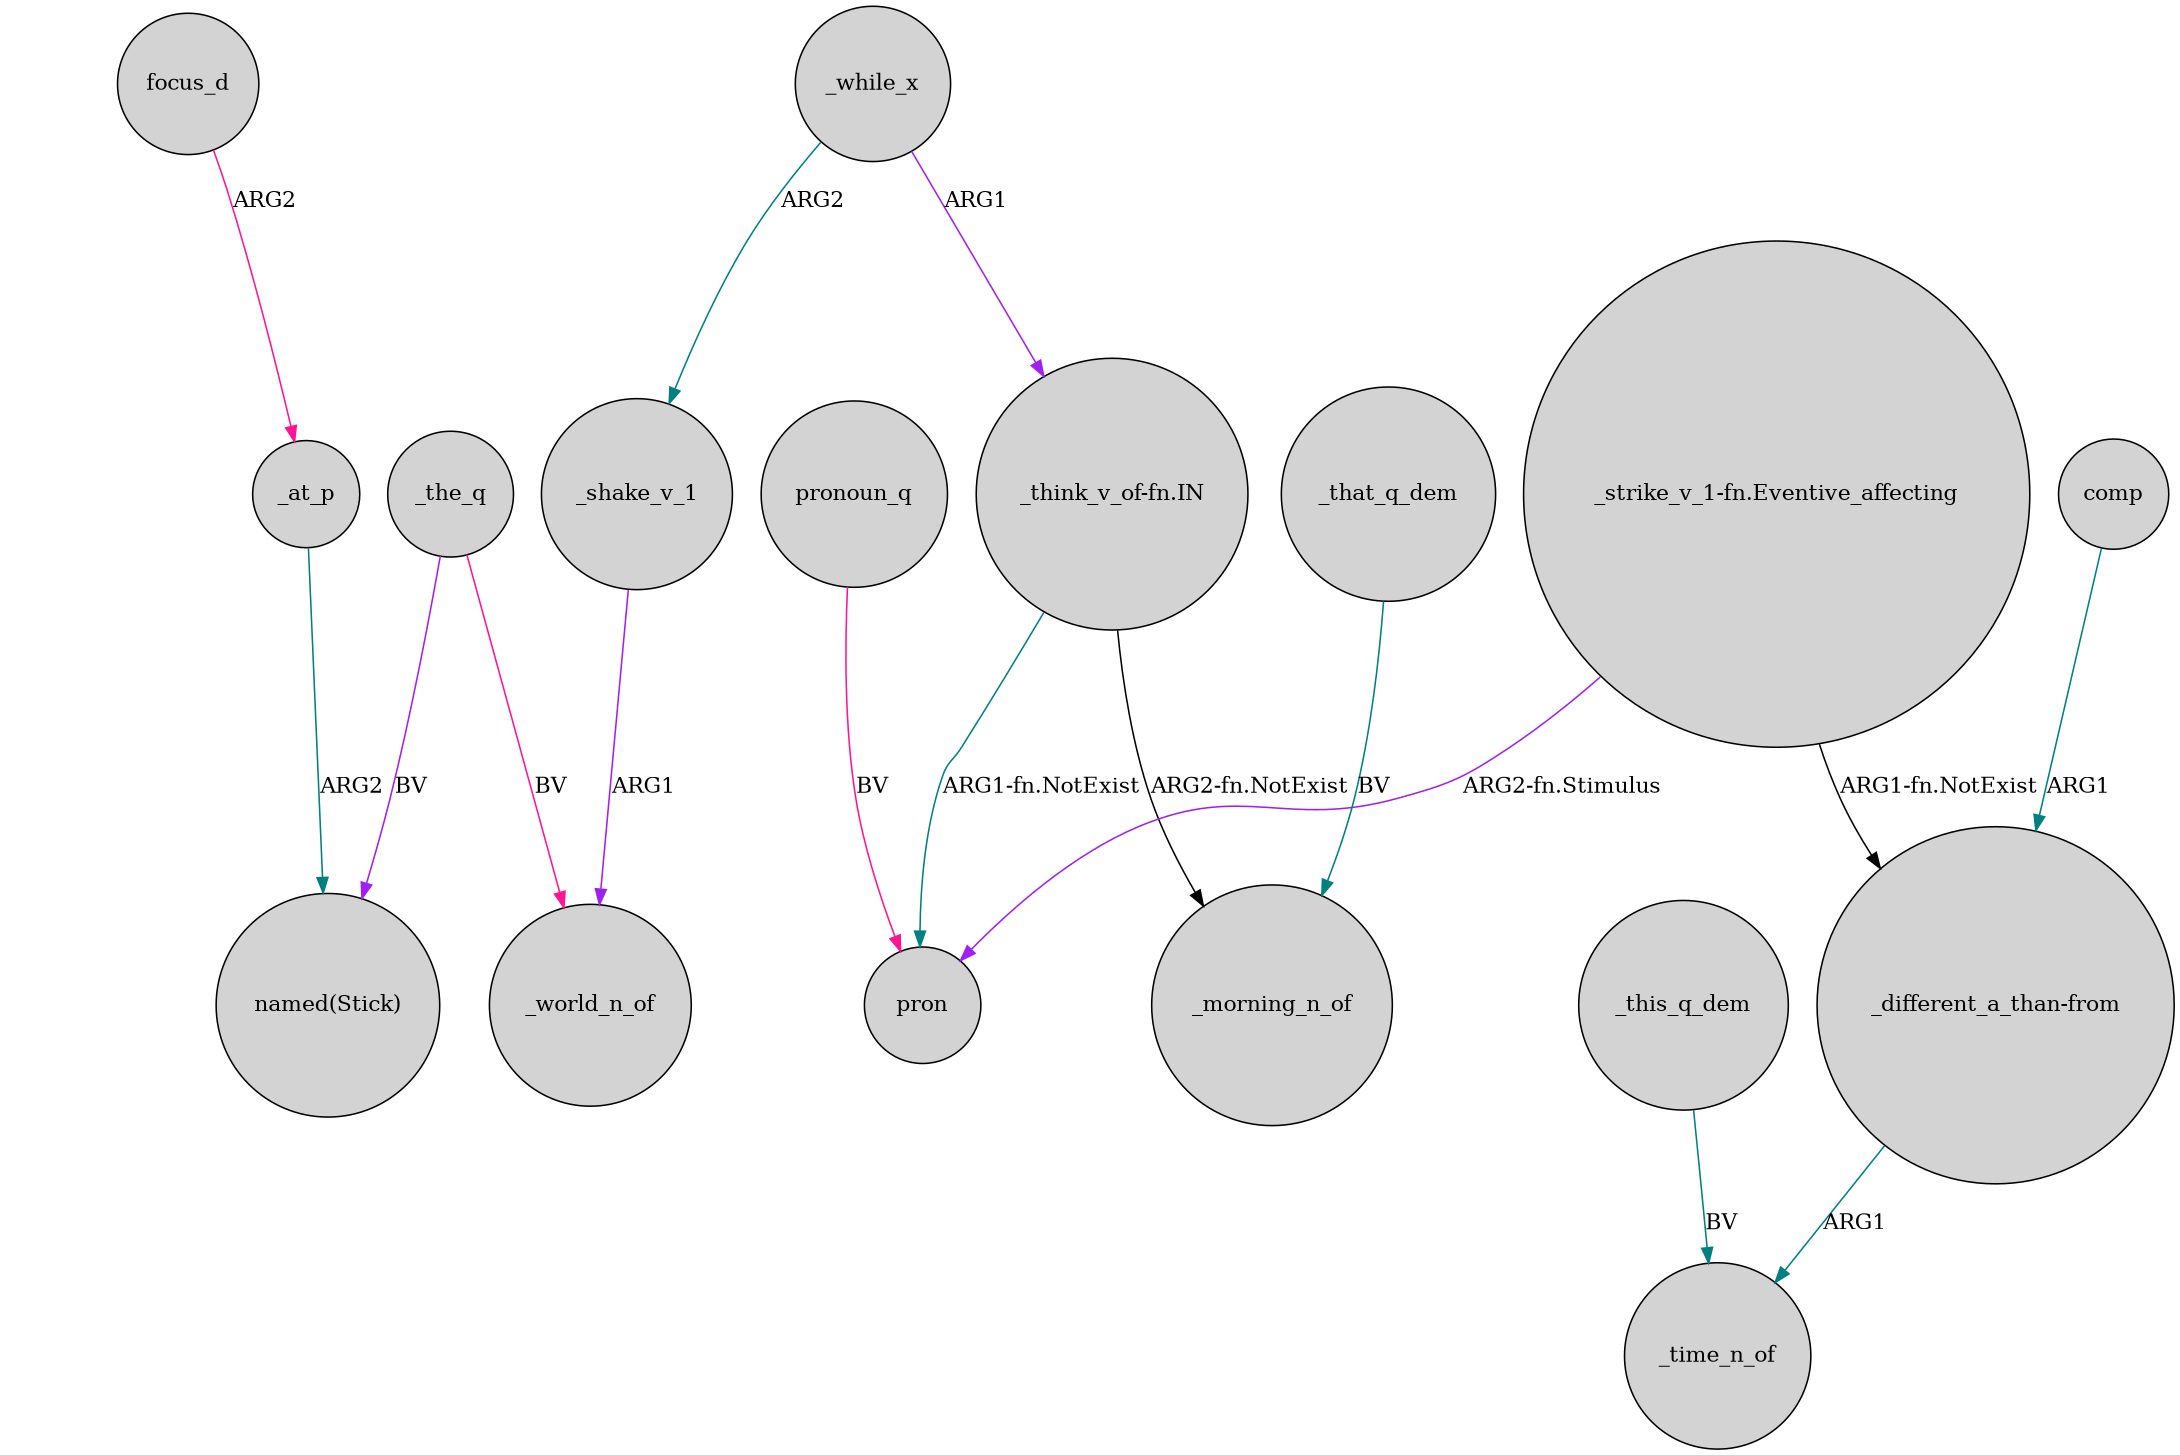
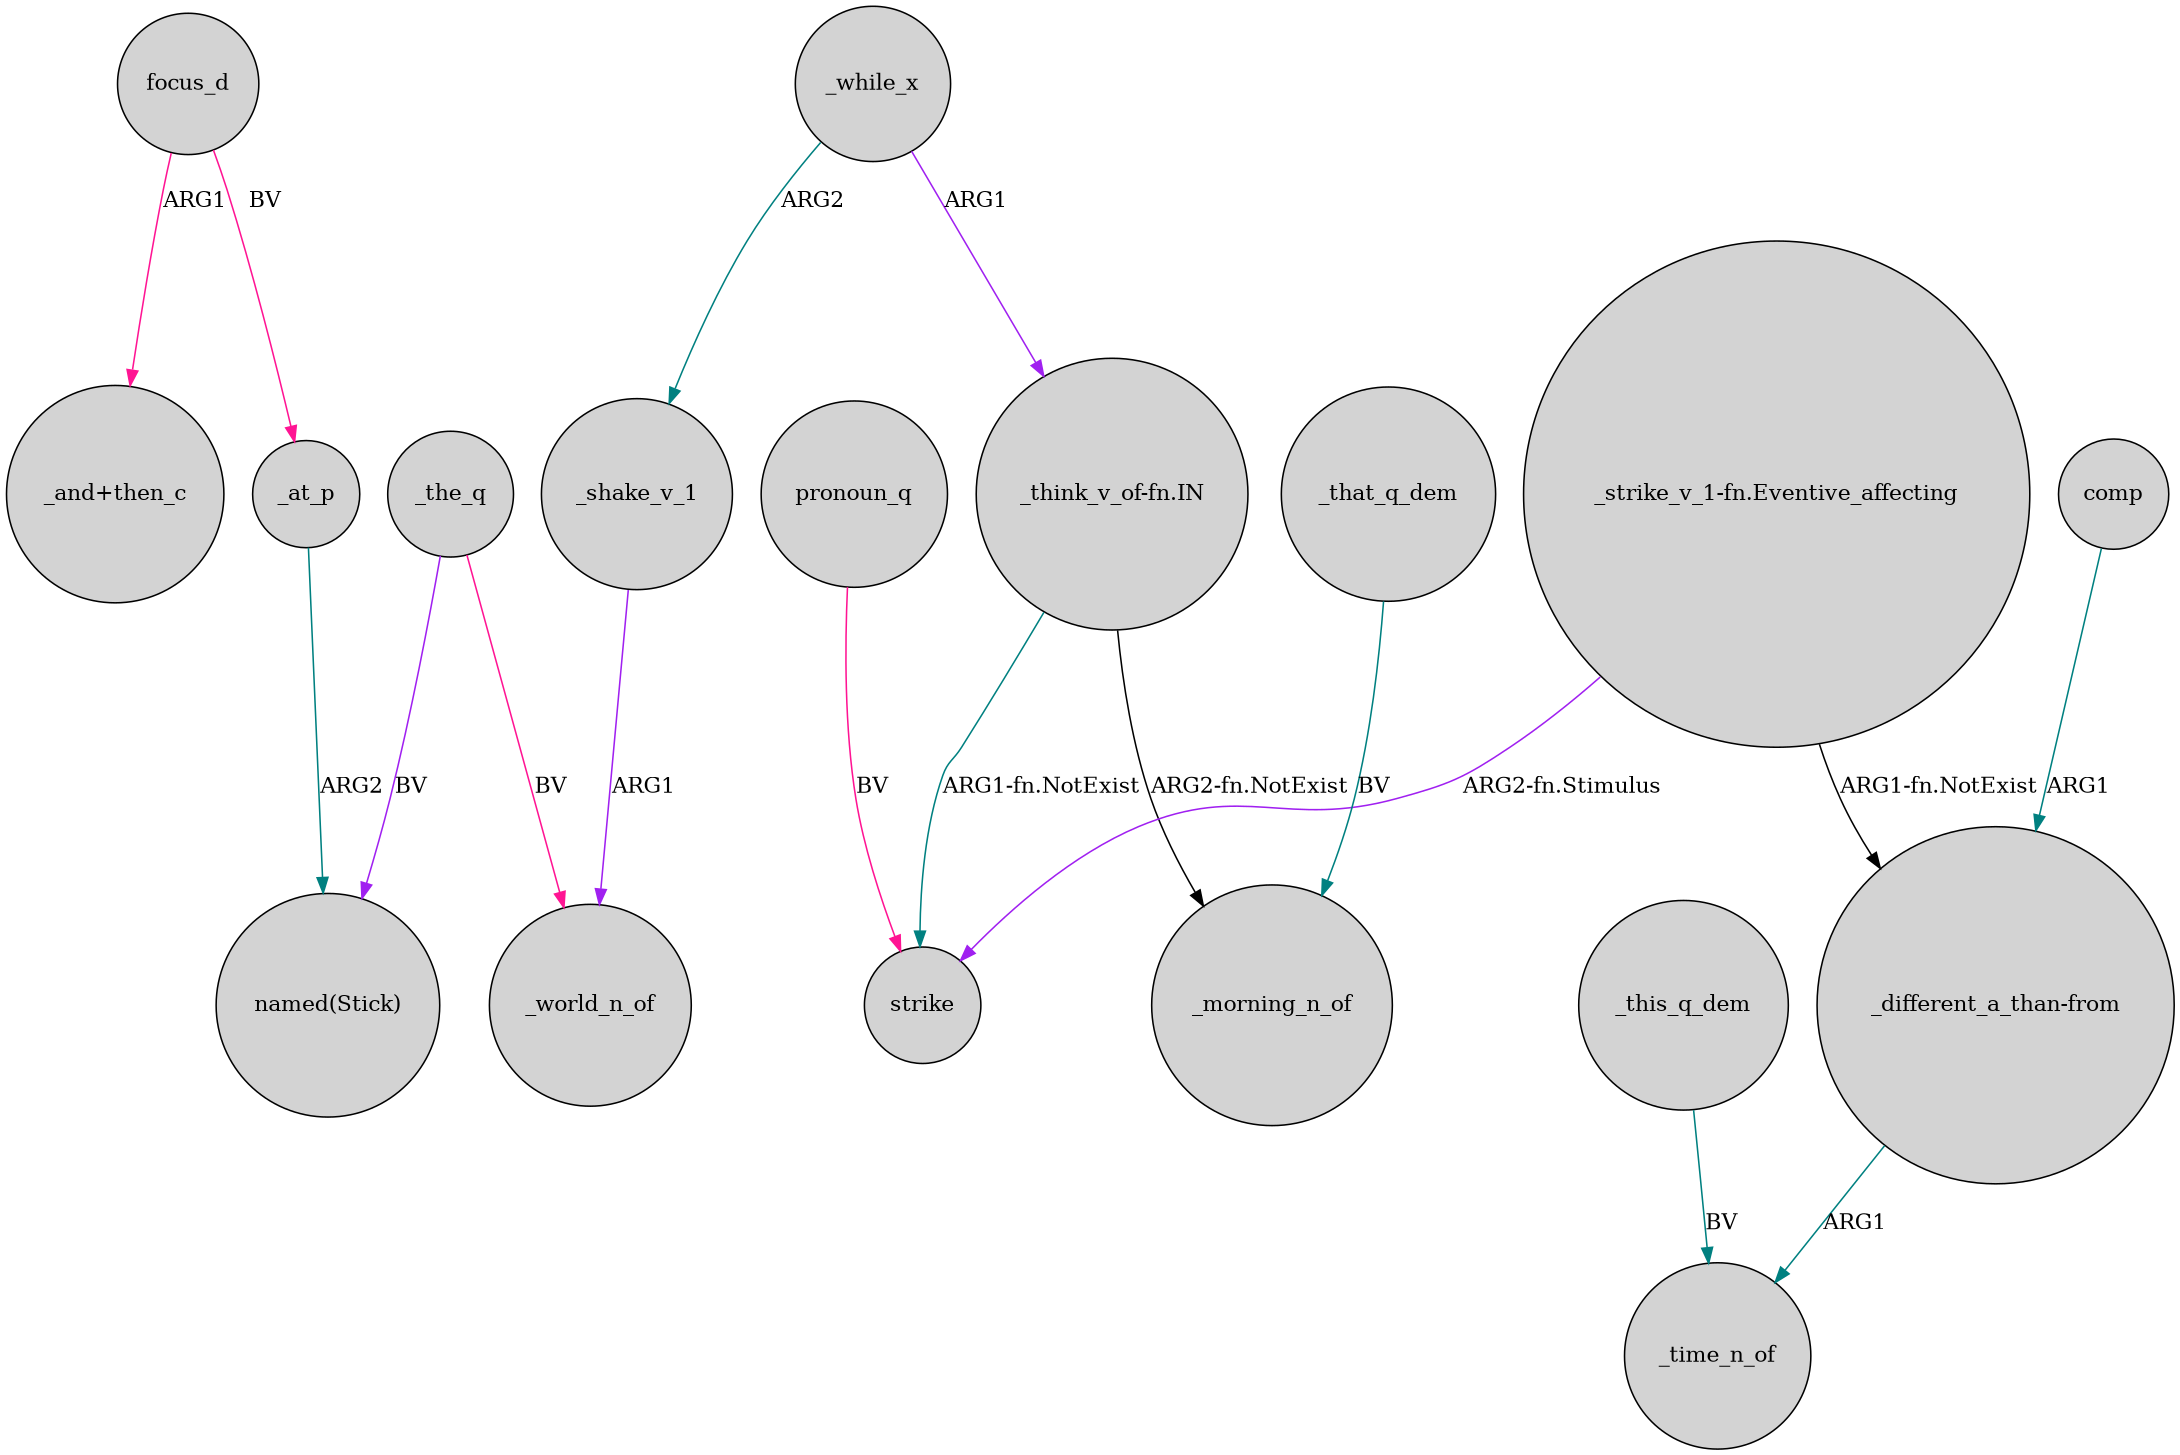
edge "focus_d" -> "_at_p": label "ARG2" -> "BV"
node "_and+then_c": added
node "pron": label "pron" -> "strike"
